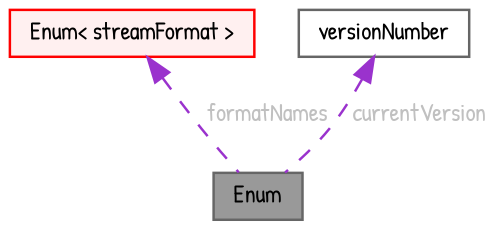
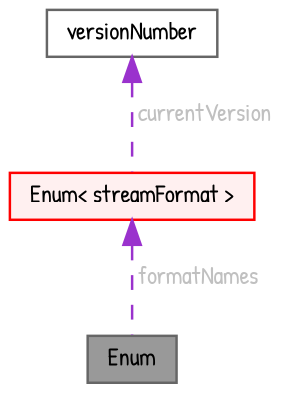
edge "Enum" -> "versionNumber": now "Enum< streamFormat >" -> "versionNumber"
